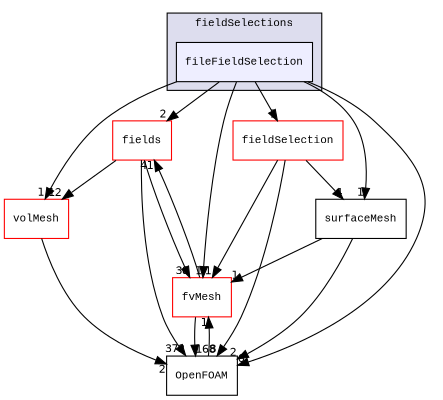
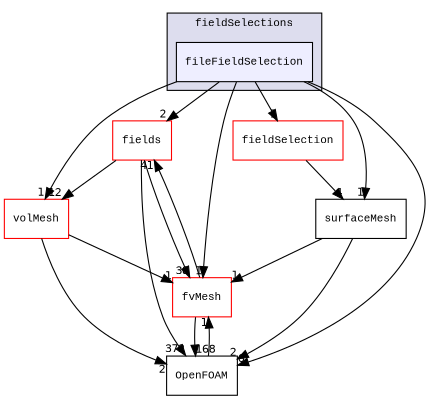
edge "fieldSelection" -> "fvMesh": now "volMesh" -> "fvMesh"
edge "fieldSelection" -> "OpenFOAM": removed
